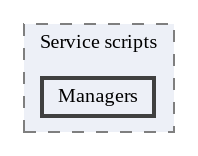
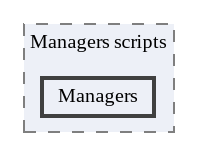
cluster "Service scripts": label "Service scripts" -> "Managers scripts"
